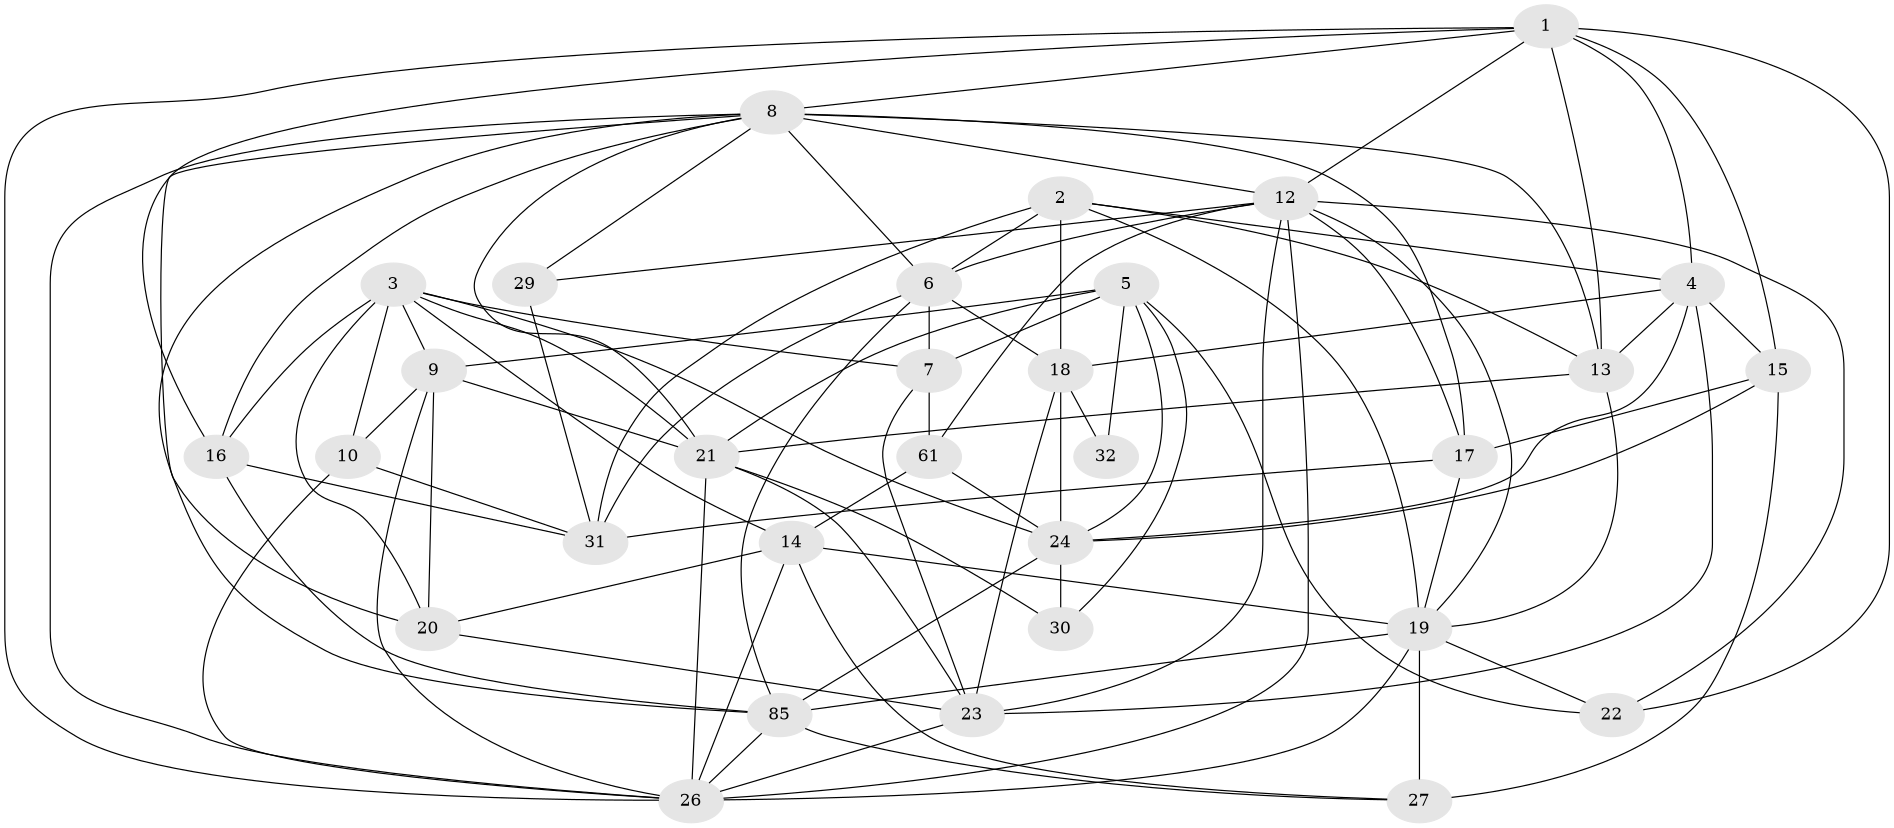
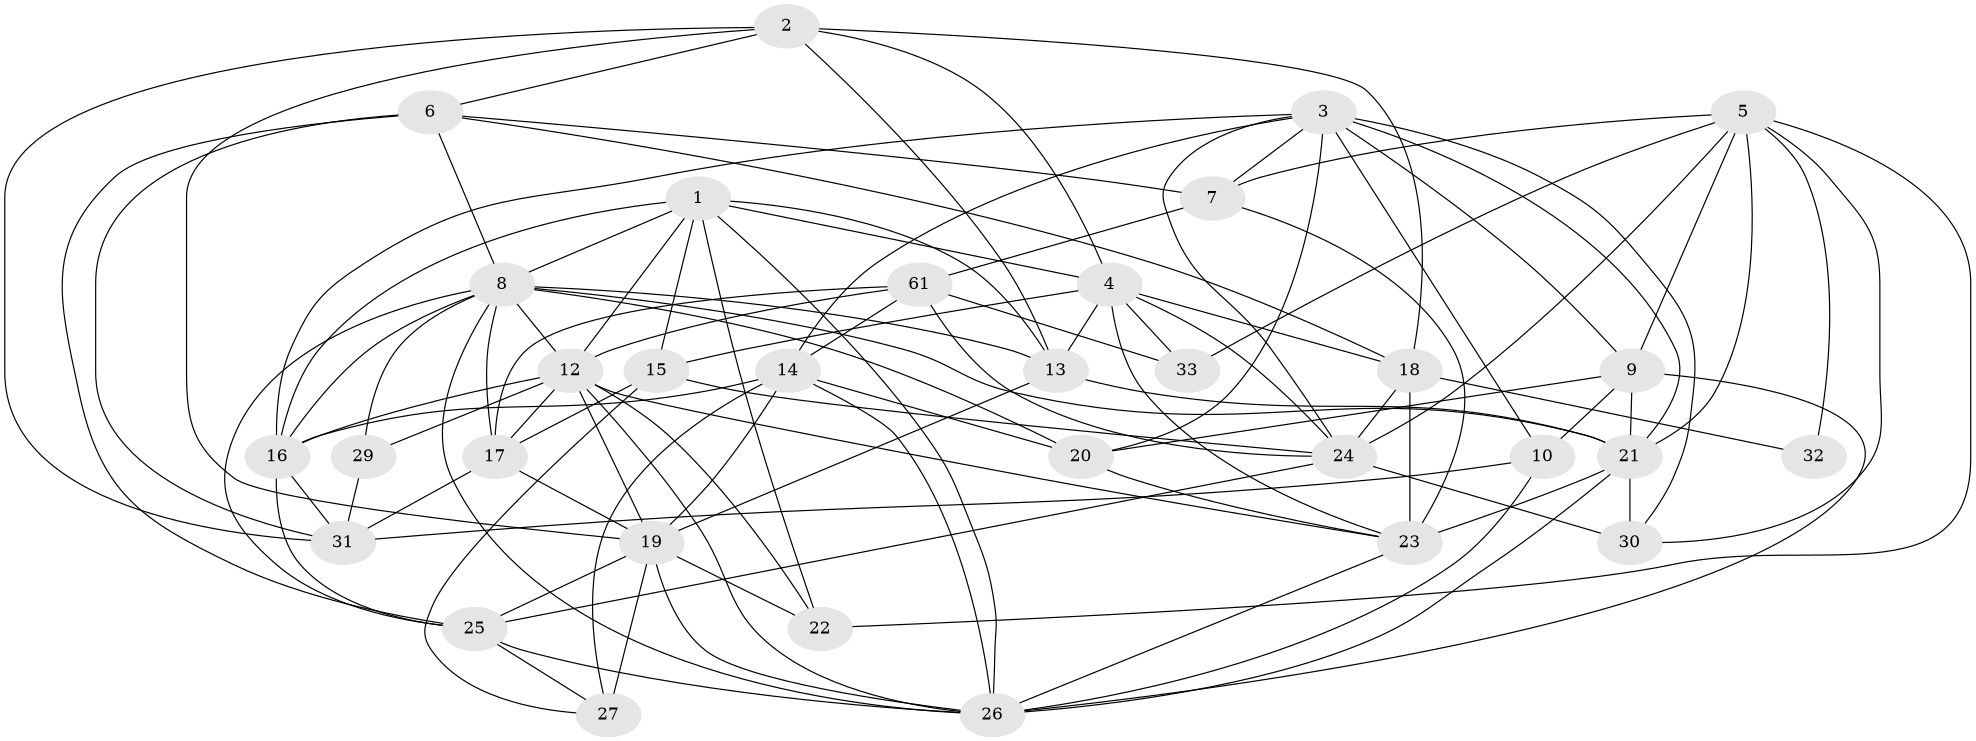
edge "12" -- "6": now "12" -- "16"
edge "3" -- "30": added
edge "61" -- "17": added
node "33": added
edge "14" -- "16": added
node "85": label "85" -> "25"
